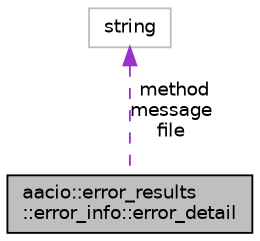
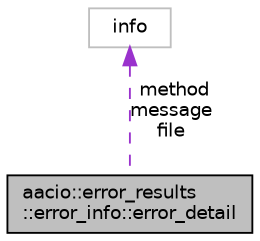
node "string": label "string" -> "info"
